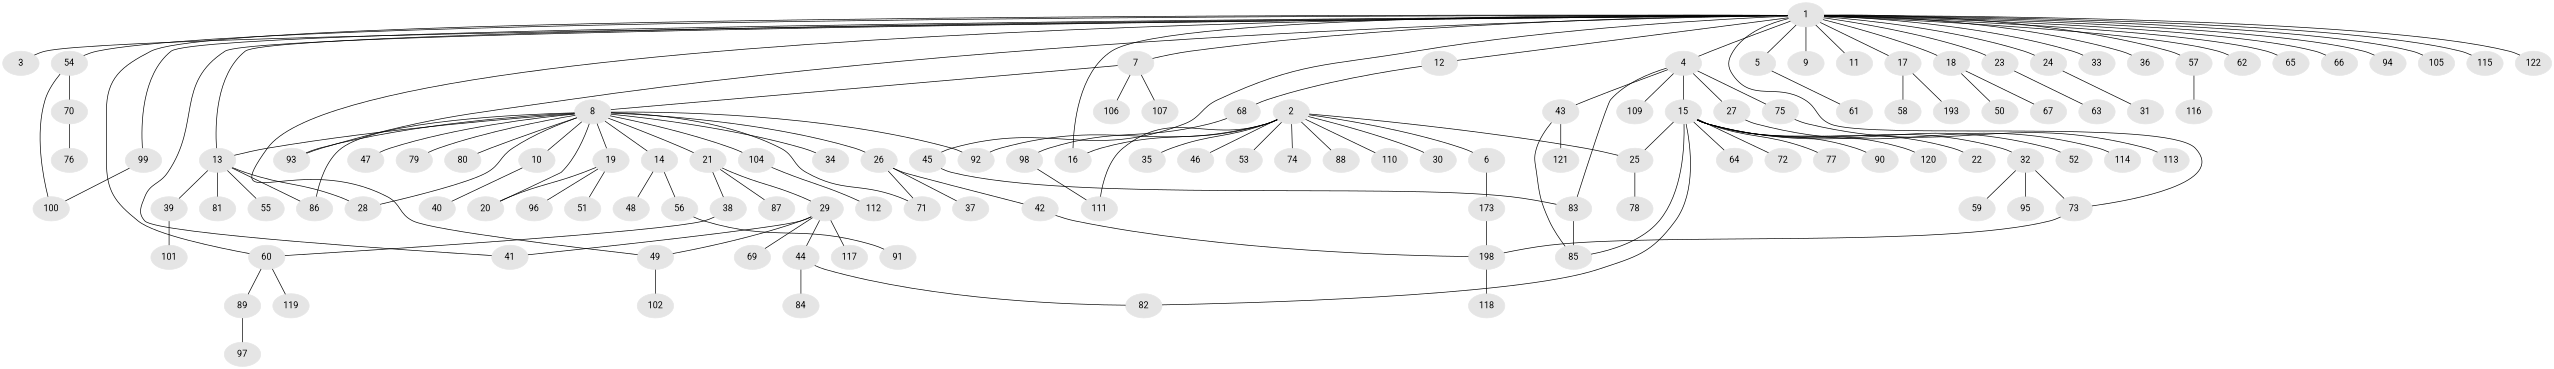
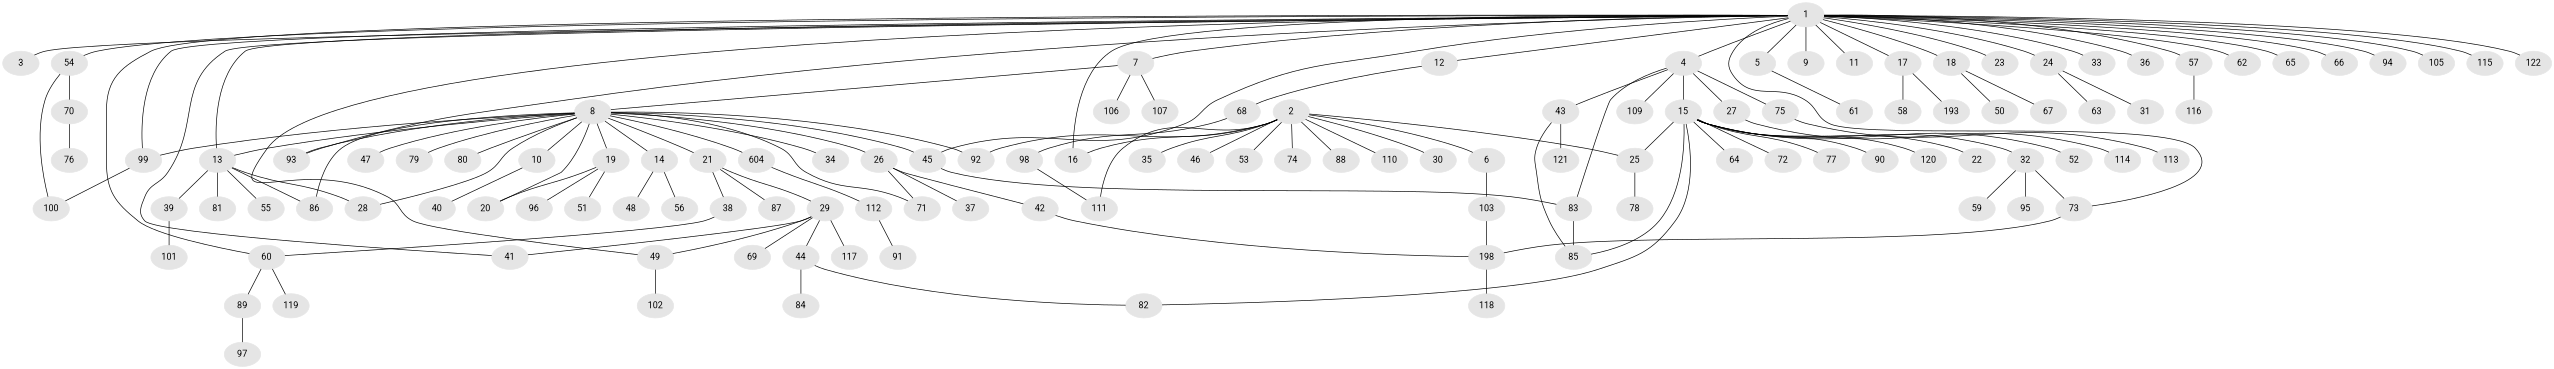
edge "23" -- "63": now "24" -- "63"
edge "8" -- "45": added
edge "8" -- "99": added
node "104": label "104" -> "604"
node "173": label "173" -> "103"
edge "56" -- "91": now "112" -- "91"
